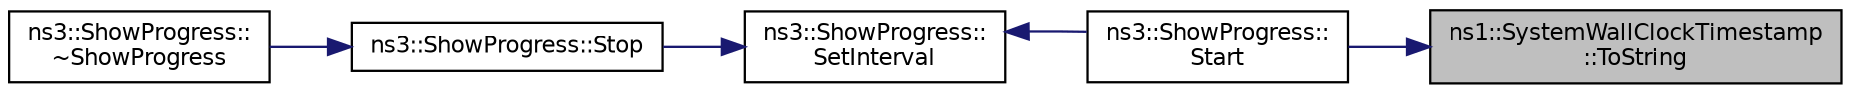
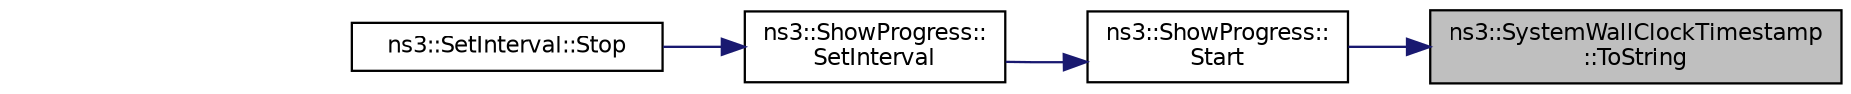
edge "ns3::ShowProgress:: Start" -> "ns3::ShowProgress:: SetInterval": reversed
node "ns3::ShowProgress:: ~ShowProgress": removed
node "ns3::ShowProgress::Stop": label "ns3::ShowProgress::Stop" -> "ns3::SetInterval::Stop"
node "ns1::SystemWallClockTimestamp ::ToString": label "ns1::SystemWallClockTimestamp ::ToString" -> "ns3::SystemWallClockTimestamp ::ToString"
